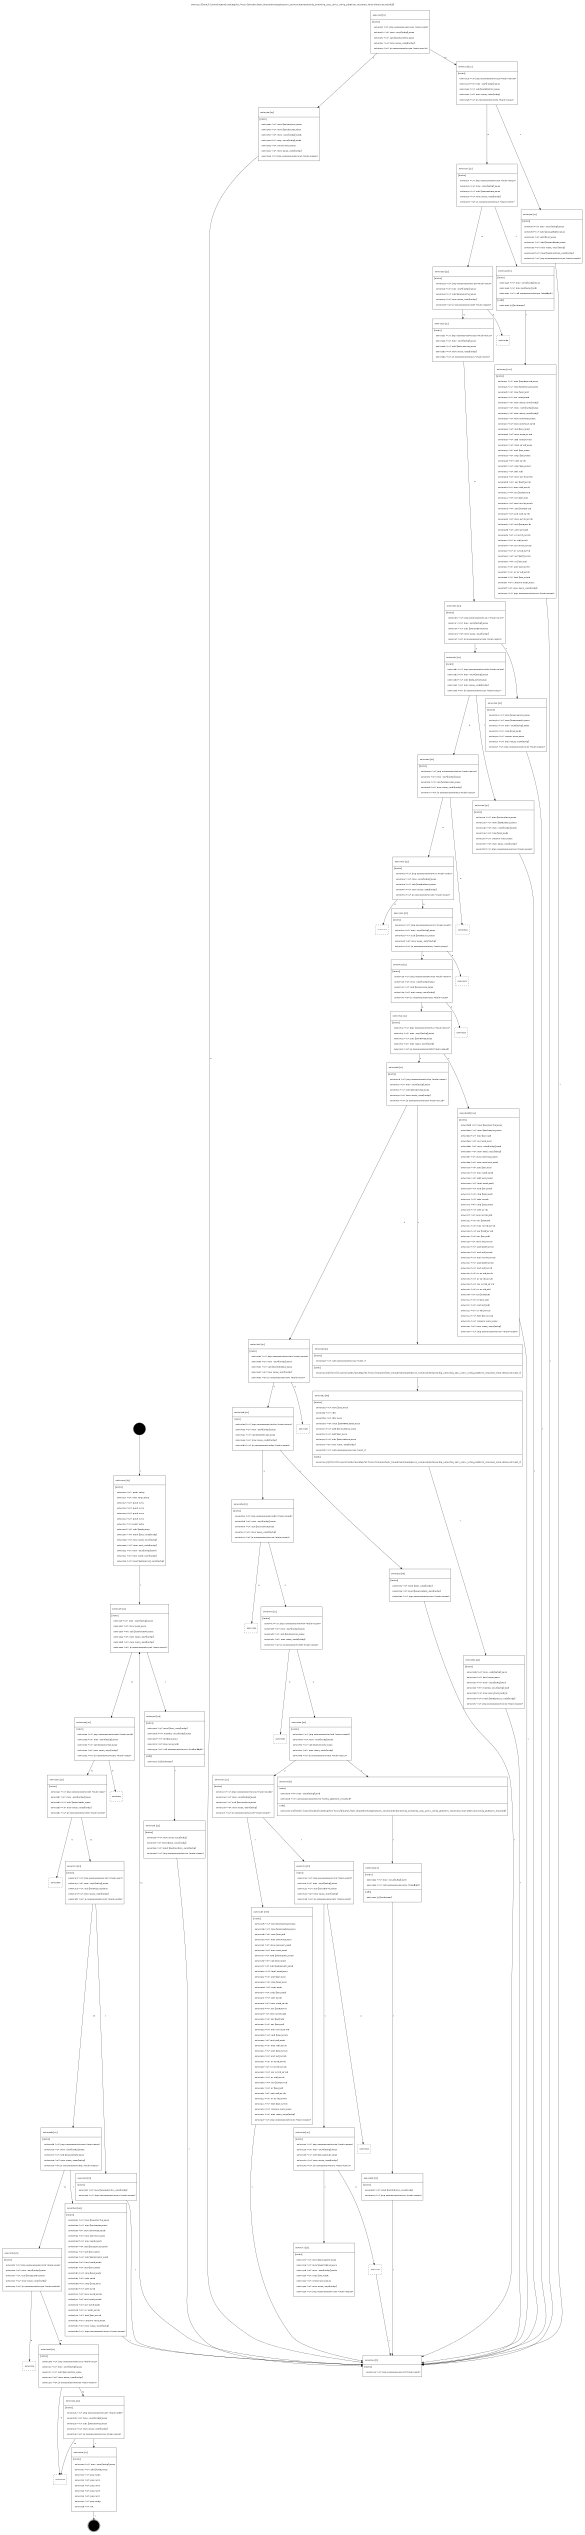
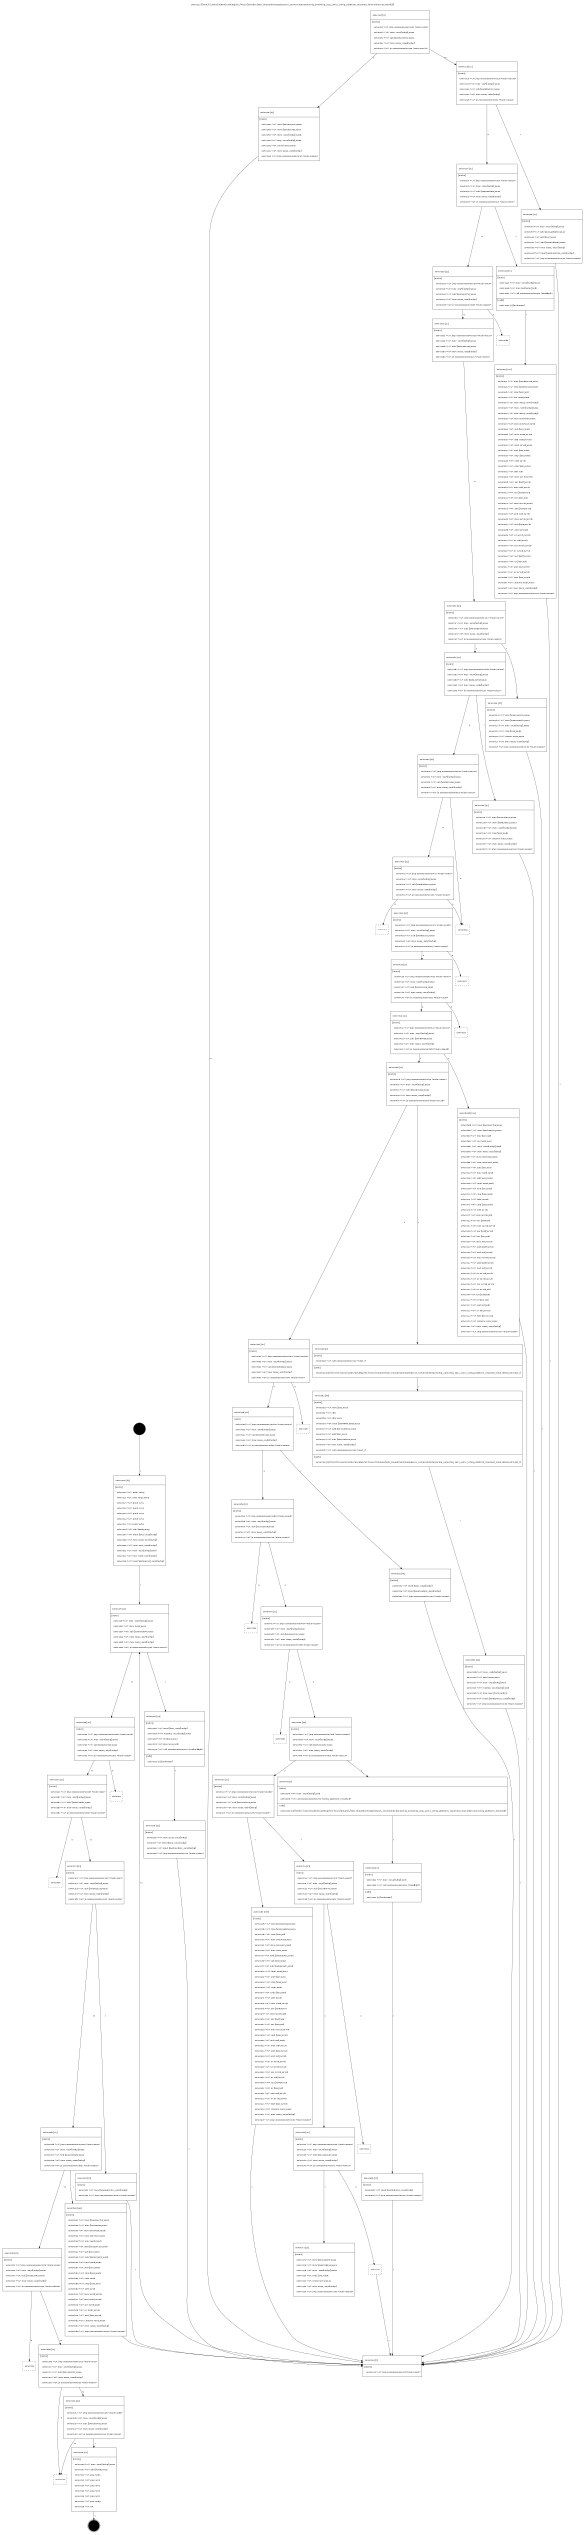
edge "0x401407 [25]" -> "0x401420 [25]": now "0x401407 [25]" -> "0x401983"
